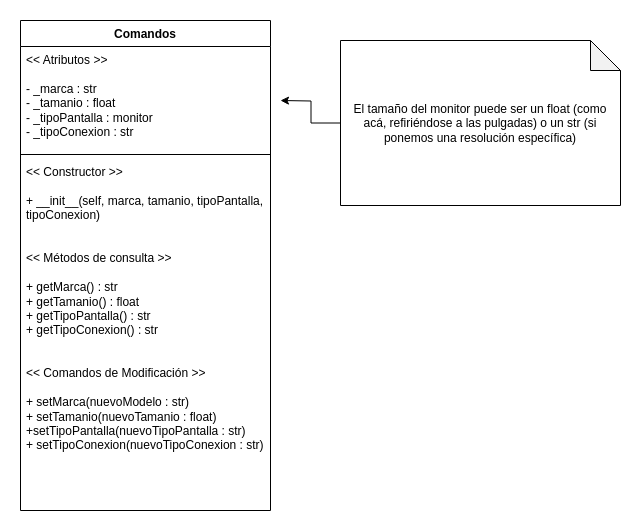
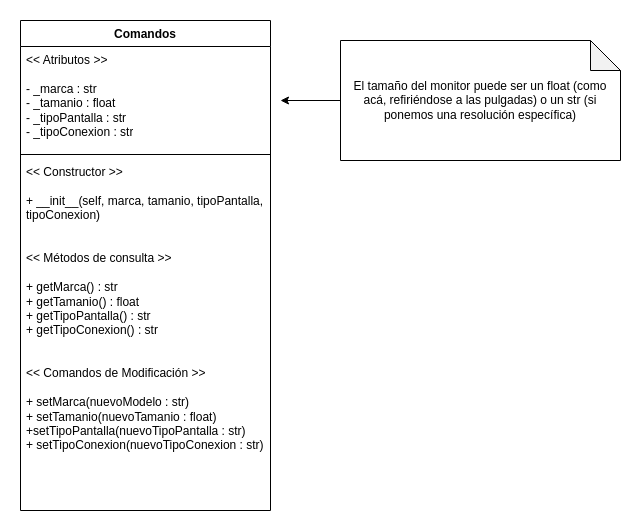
node "<< Atributos >> - _marca : str - _tamanio : float - _tipoPantalla : monitor - _tipoConexion : str": label "<< Atributos >> - _marca : str - _tamanio : float - _tipoPantalla : monitor - _tipoConexion : str" -> "<< Atributos >> - _marca : str - _tamanio : float - _tipoPantalla : str - _tipoConexion : str"
node "El tamaño del monitor puede ser un float (como acá, refiriéndose a las pulgadas) o un str (si ponemos una resolución específica)": size 280x165 -> 280x120
